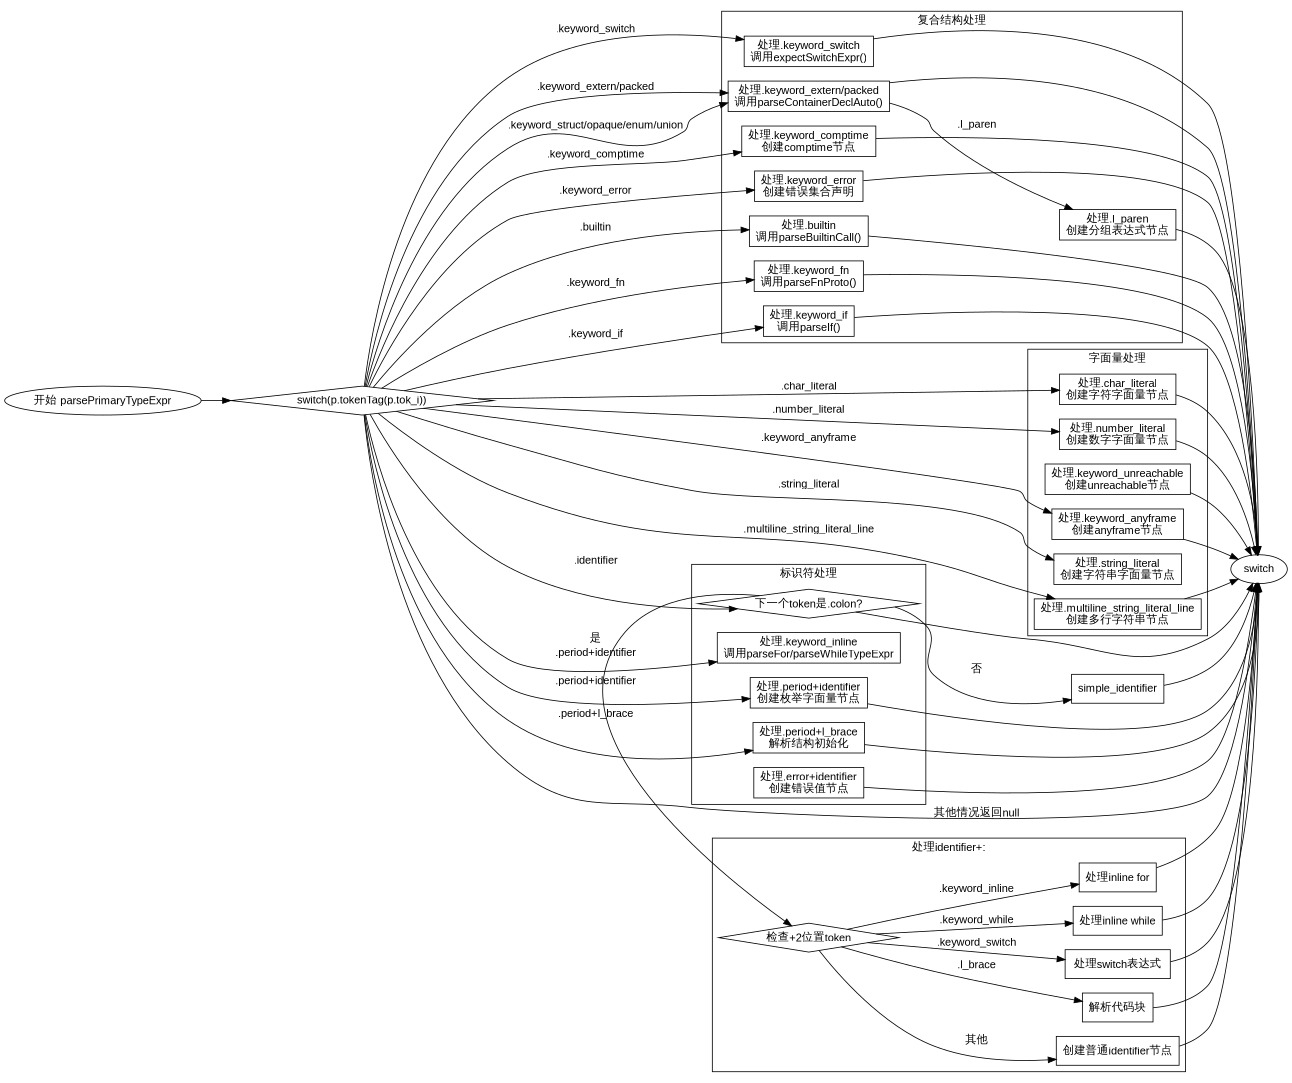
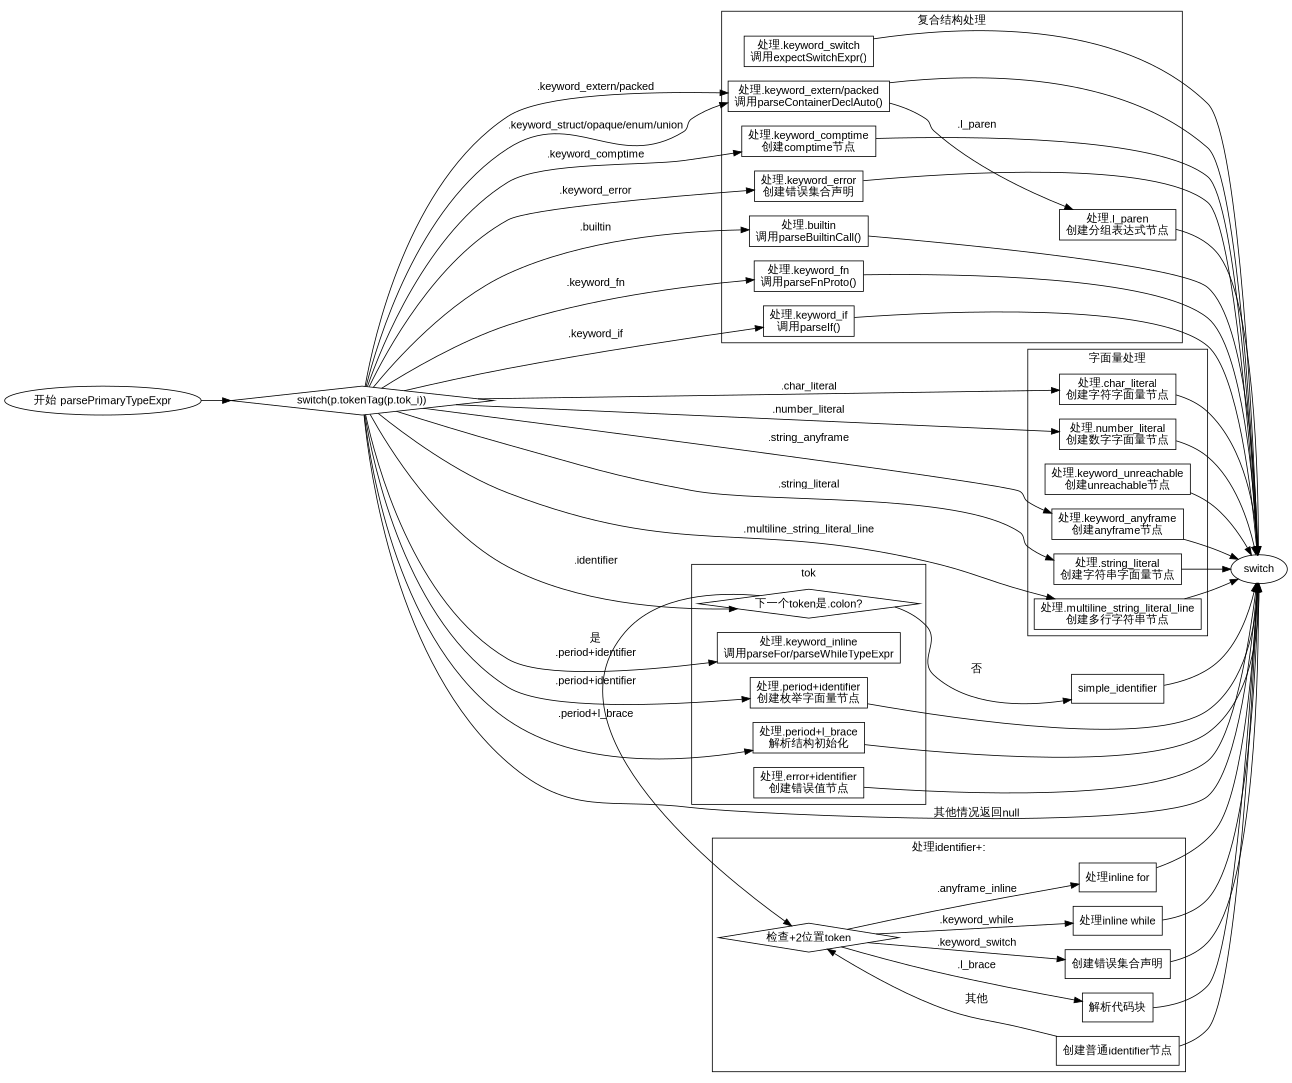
edge "switch(p.tokenTag(p.tok_i))" -> "处理.keyword_switch 调用expectSwitchExpr()": removed, label ".keyword_switch"
edge "switch(p.tokenTag(p.tok_i))" -> "处理.keyword_anyframe 创建anyframe节点": label ".keyword_anyframe" -> ".string_anyframe"
cluster "标识符处理": label "标识符处理" -> "tok"
edge "下一个token是.colon?" -> "switch": now "处理.string_literal 创建字符串字面量节点" -> "switch"
edge "检查+2位置token" -> "处理inline for": label ".keyword_inline" -> ".anyframe_inline"
node "处理switch表达式": label "处理switch表达式" -> "创建错误集合声明"
edge "检查+2位置token" -> "创建普通identifier节点": reversed
